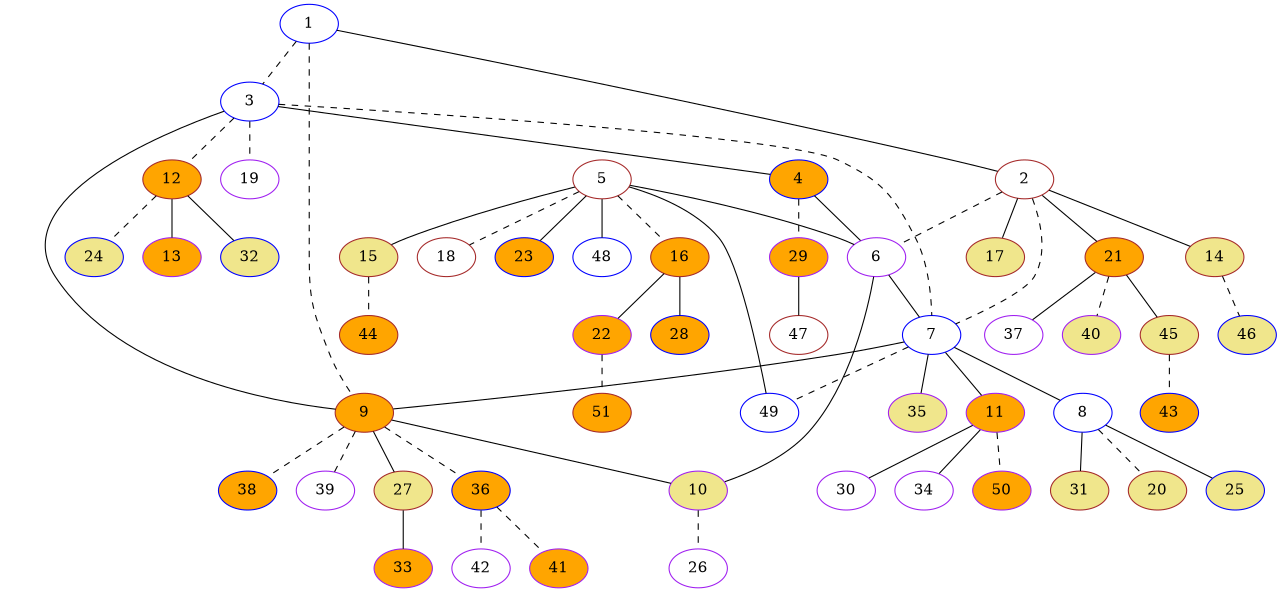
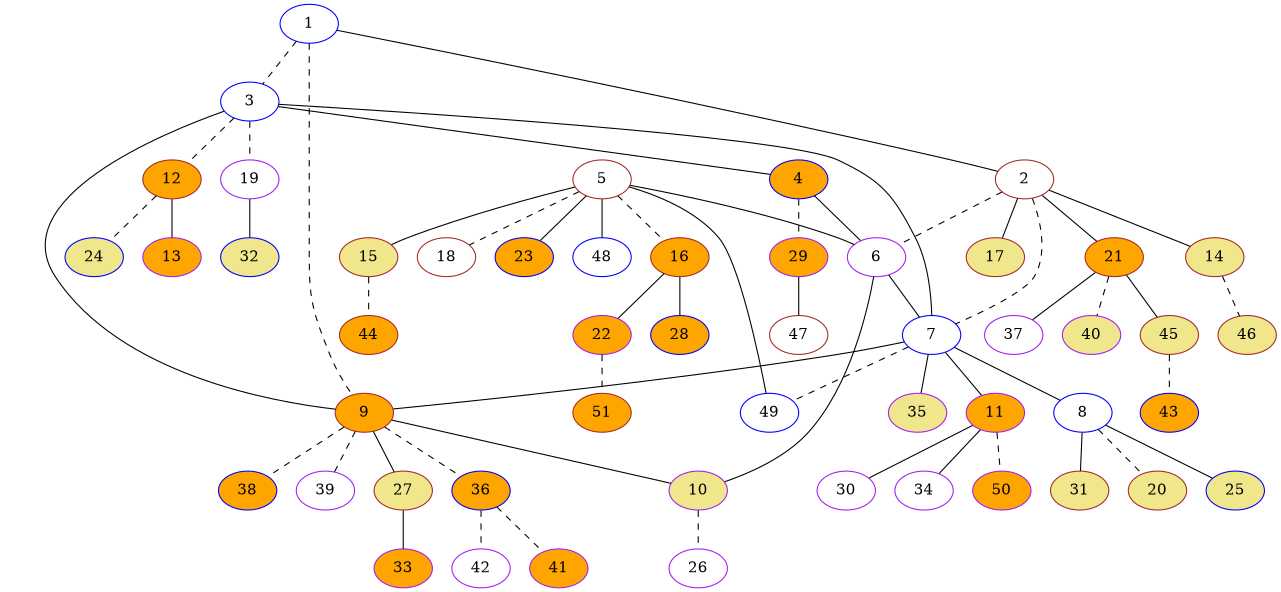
edge "3" -- "7": style dashed -> solid
edge "12" -- "32": now "19" -- "32"
node "46": color blue -> brown
